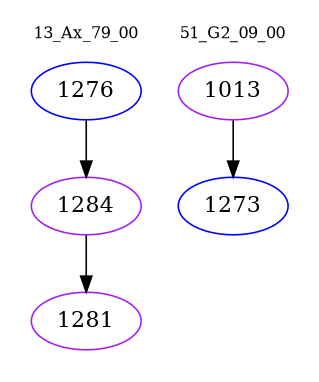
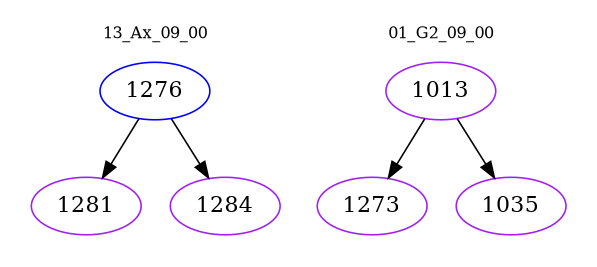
cluster "13_Ax_79_00": label "13_Ax_79_00" -> "13_Ax_09_00"
cluster "51_G2_09_00": label "51_G2_09_00" -> "01_G2_09_00"
node "1273": color blue -> purple
node "1035": added
edge "1284" -> "1281": now "1276" -> "1281"
